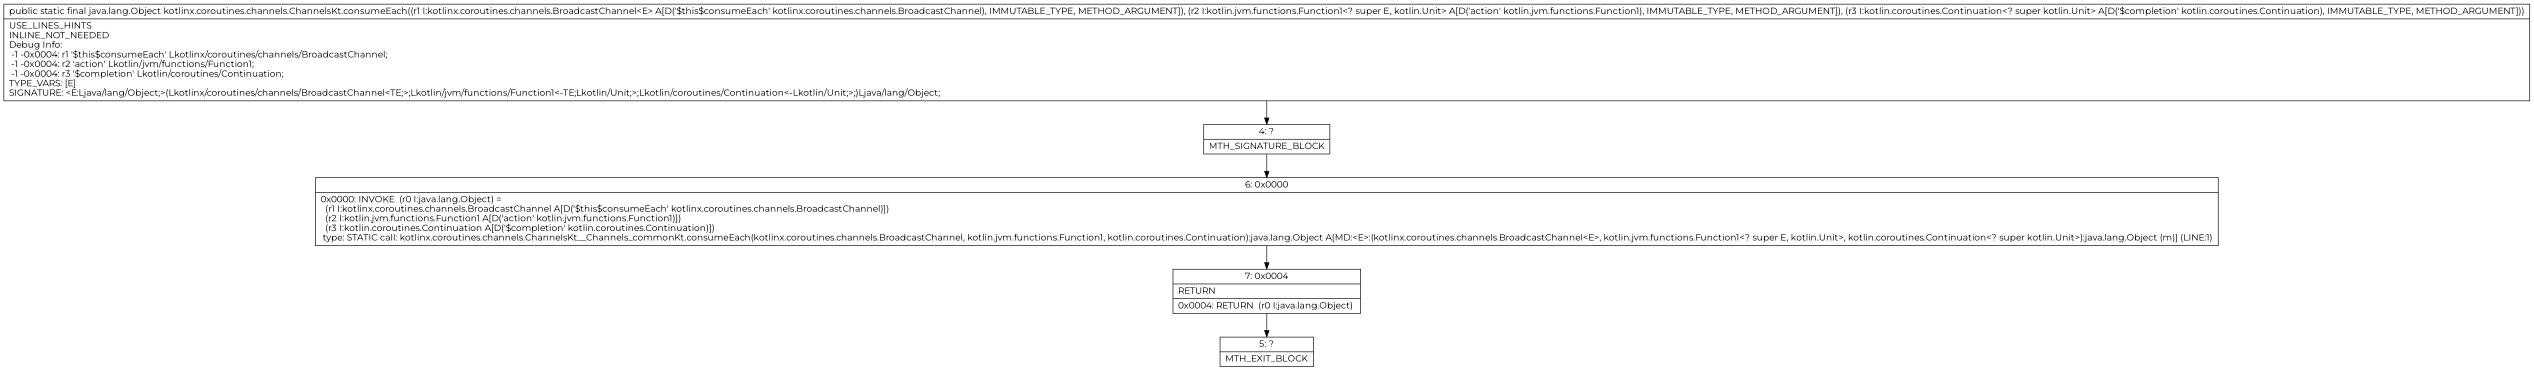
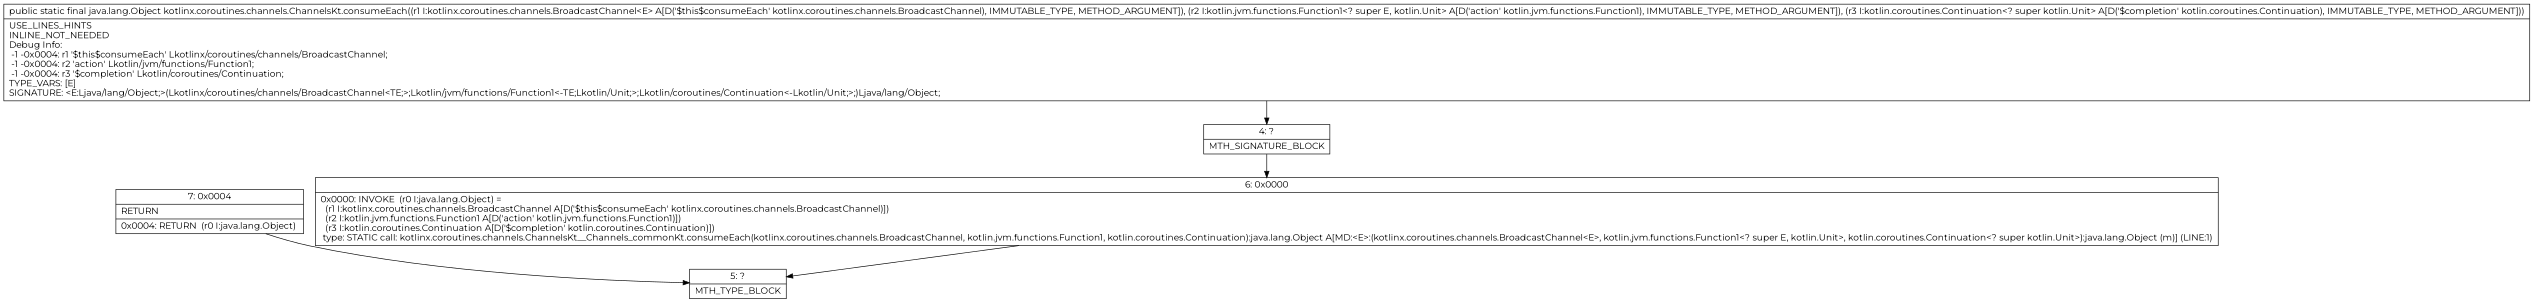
edge "6: 0x0000" -> "7: 0x0004": now "6: 0x0000" -> "5: ?"
node "5: ?": text "MTH_EXIT_BLOCK" -> "MTH_TYPE_BLOCK"
